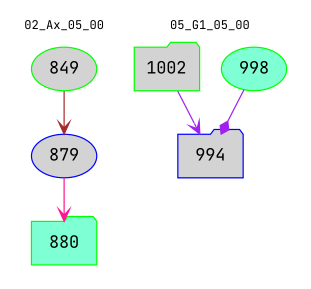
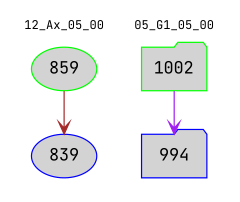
cluster "02_Ax_05_00": label "02_Ax_05_00" -> "12_Ax_05_00"
node "849": label "849" -> "859"
node "998": removed
node "879": label "879" -> "839"
node "880": removed
